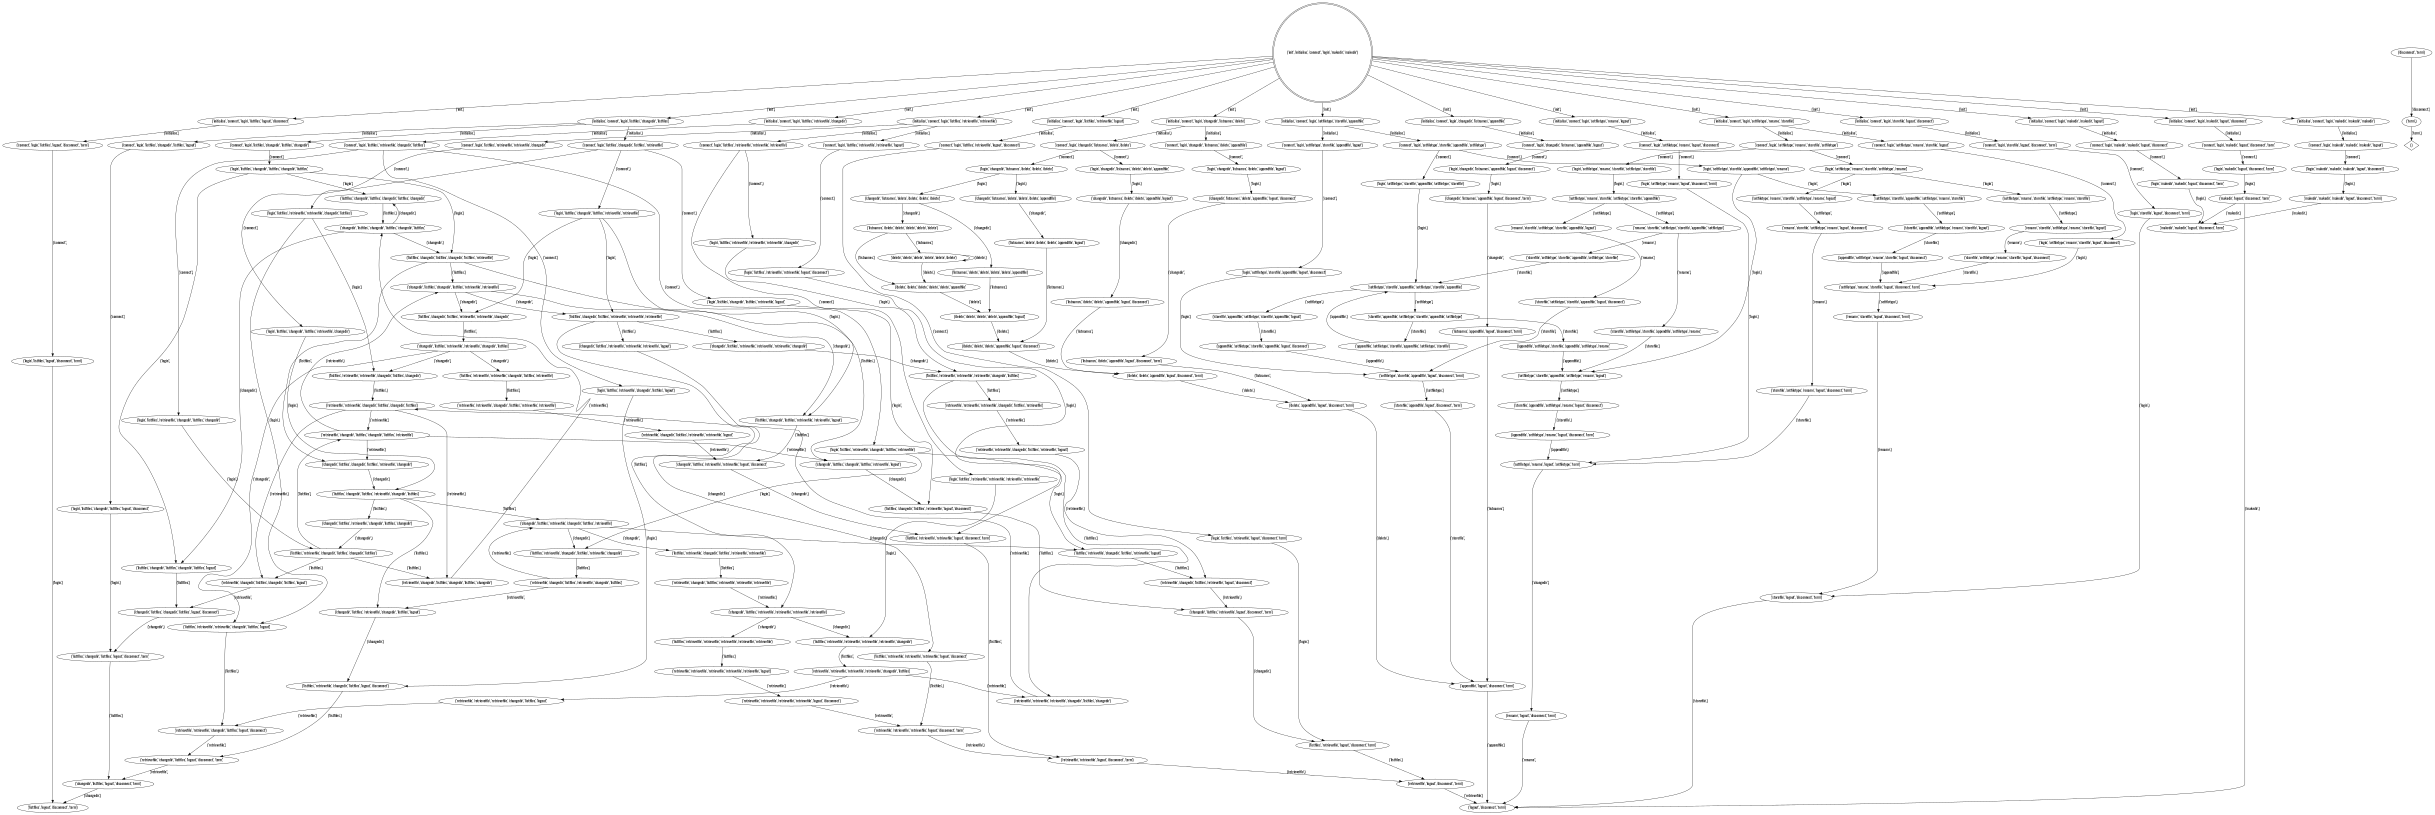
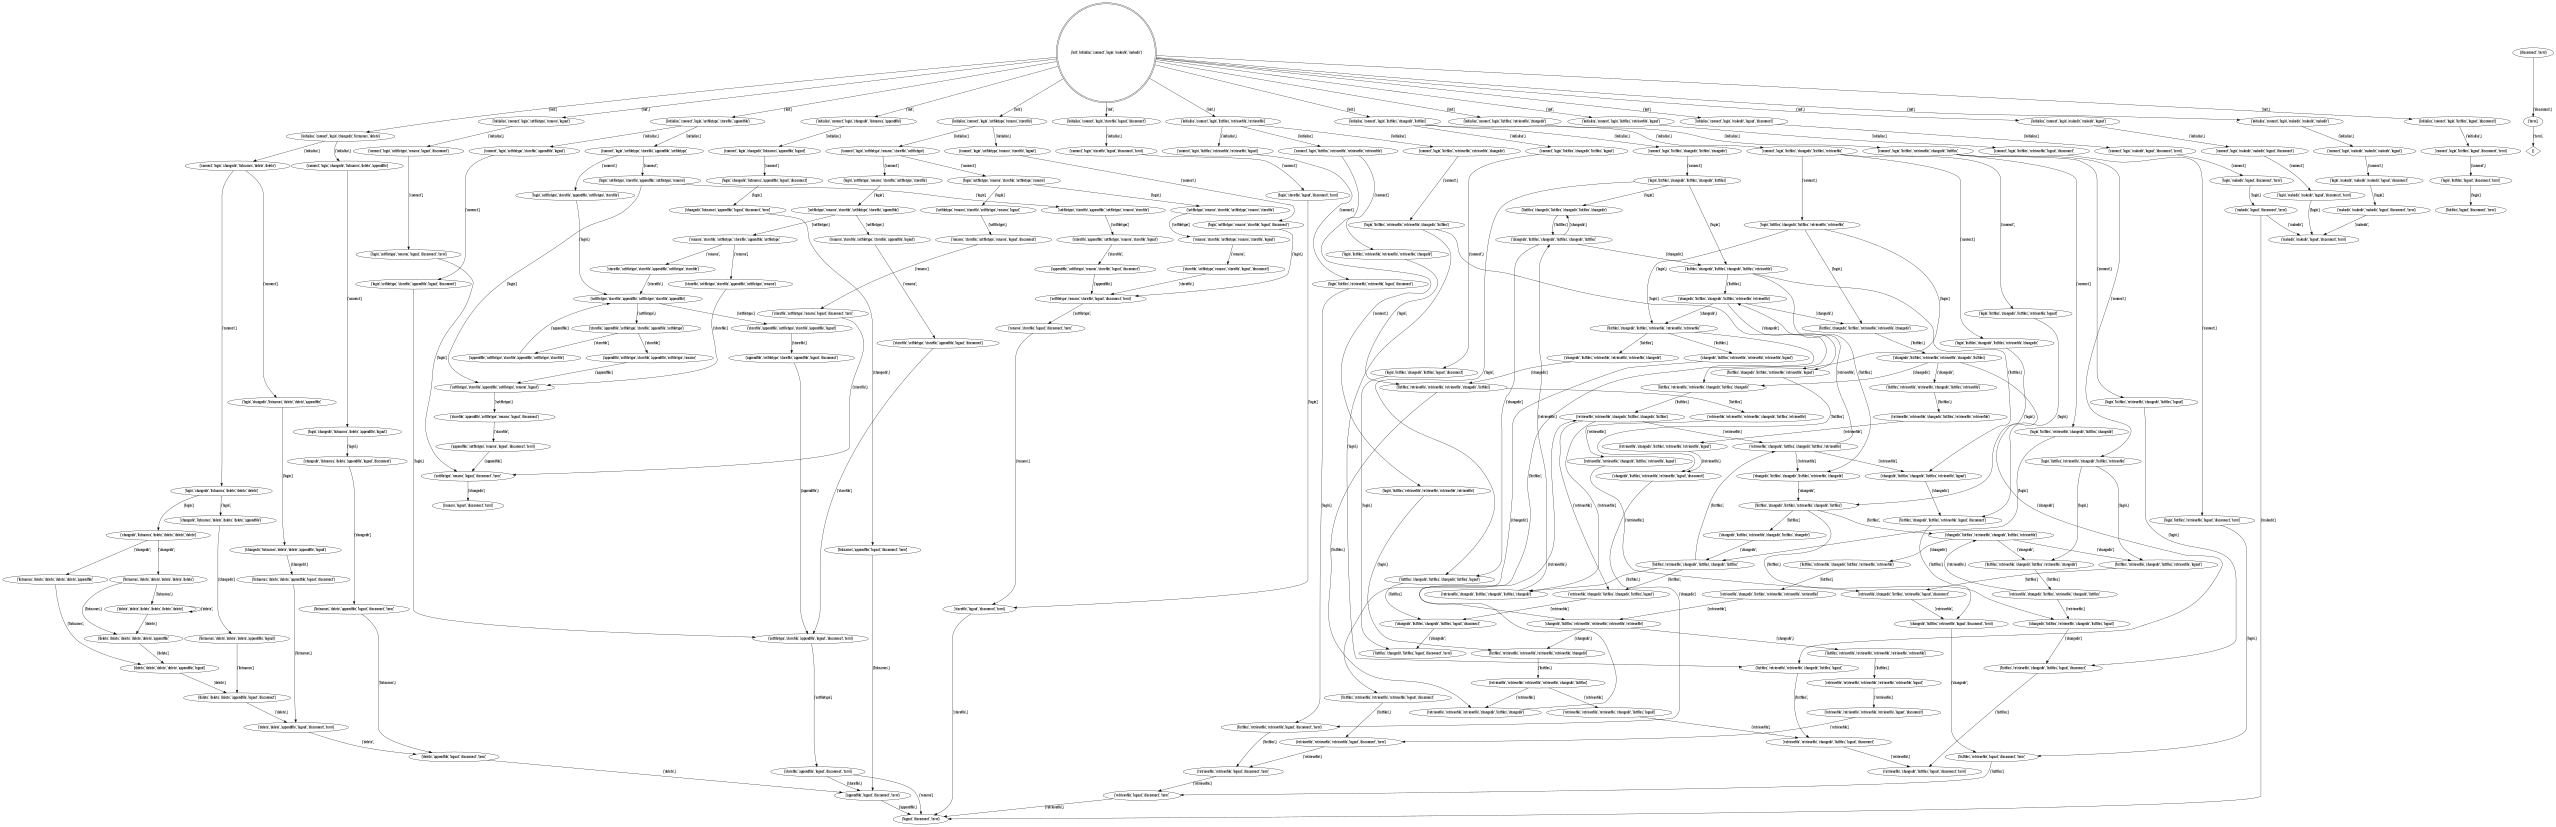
node "('setfiletype', 'rename', 'logout', 'setfiletype', 'term')": label "('setfiletype', 'rename', 'logout', 'setfiletype', 'term')" -> "('setfiletype', 'rename', 'logout', 'disconnect', 'term')"
edge "('rename', 'logout', 'disconnect', 'term')" -> "('logout', 'disconnect', 'term')": now "('storefile', 'appendfile', 'logout', 'disconnect', 'term')" -> "('logout', 'disconnect', 'term')"
node "('changedir', 'listfiles', 'logout', 'disconnect', 'term')": removed
